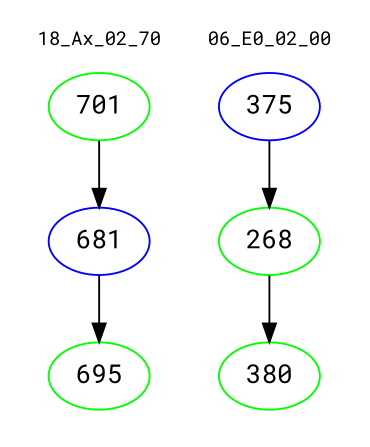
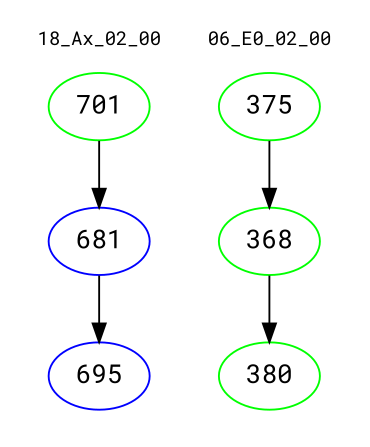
cluster "18_Ax_02_70": label "18_Ax_02_70" -> "18_Ax_02_00"
node "375": color blue -> green
node "268": label "268" -> "368"
node "695": color green -> blue
